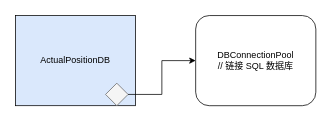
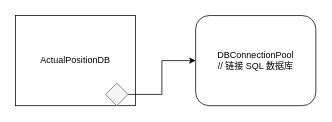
node "ActualPositionDB": fillcolor #dae8fc -> #ffffff
